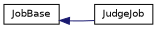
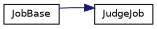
edge "JudgeJob" -> "JobBase": reversed
